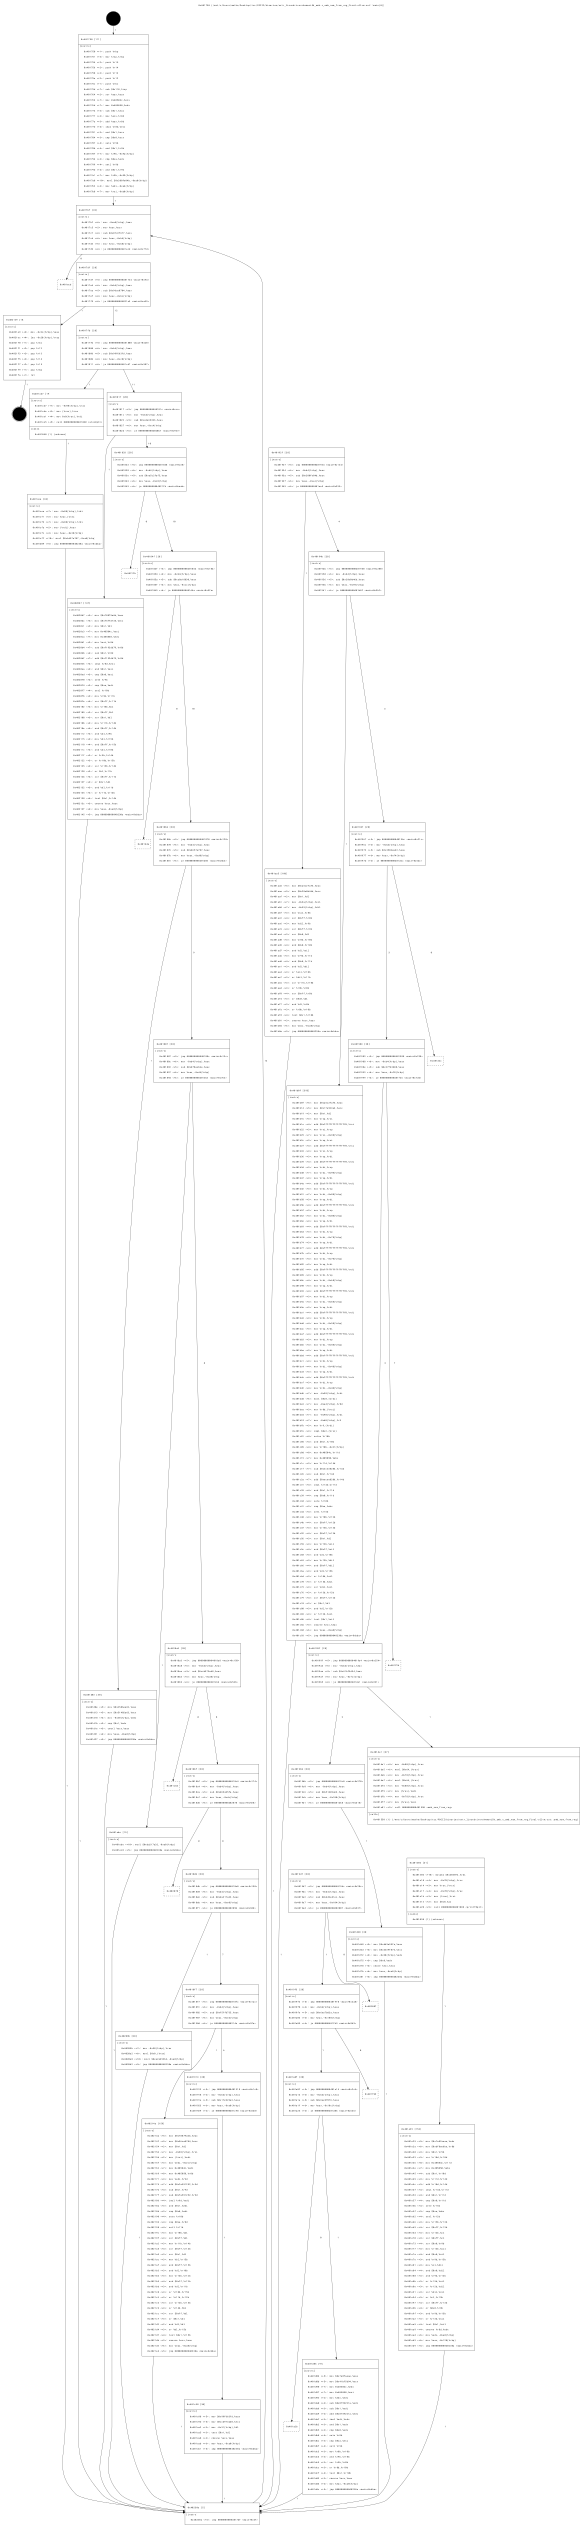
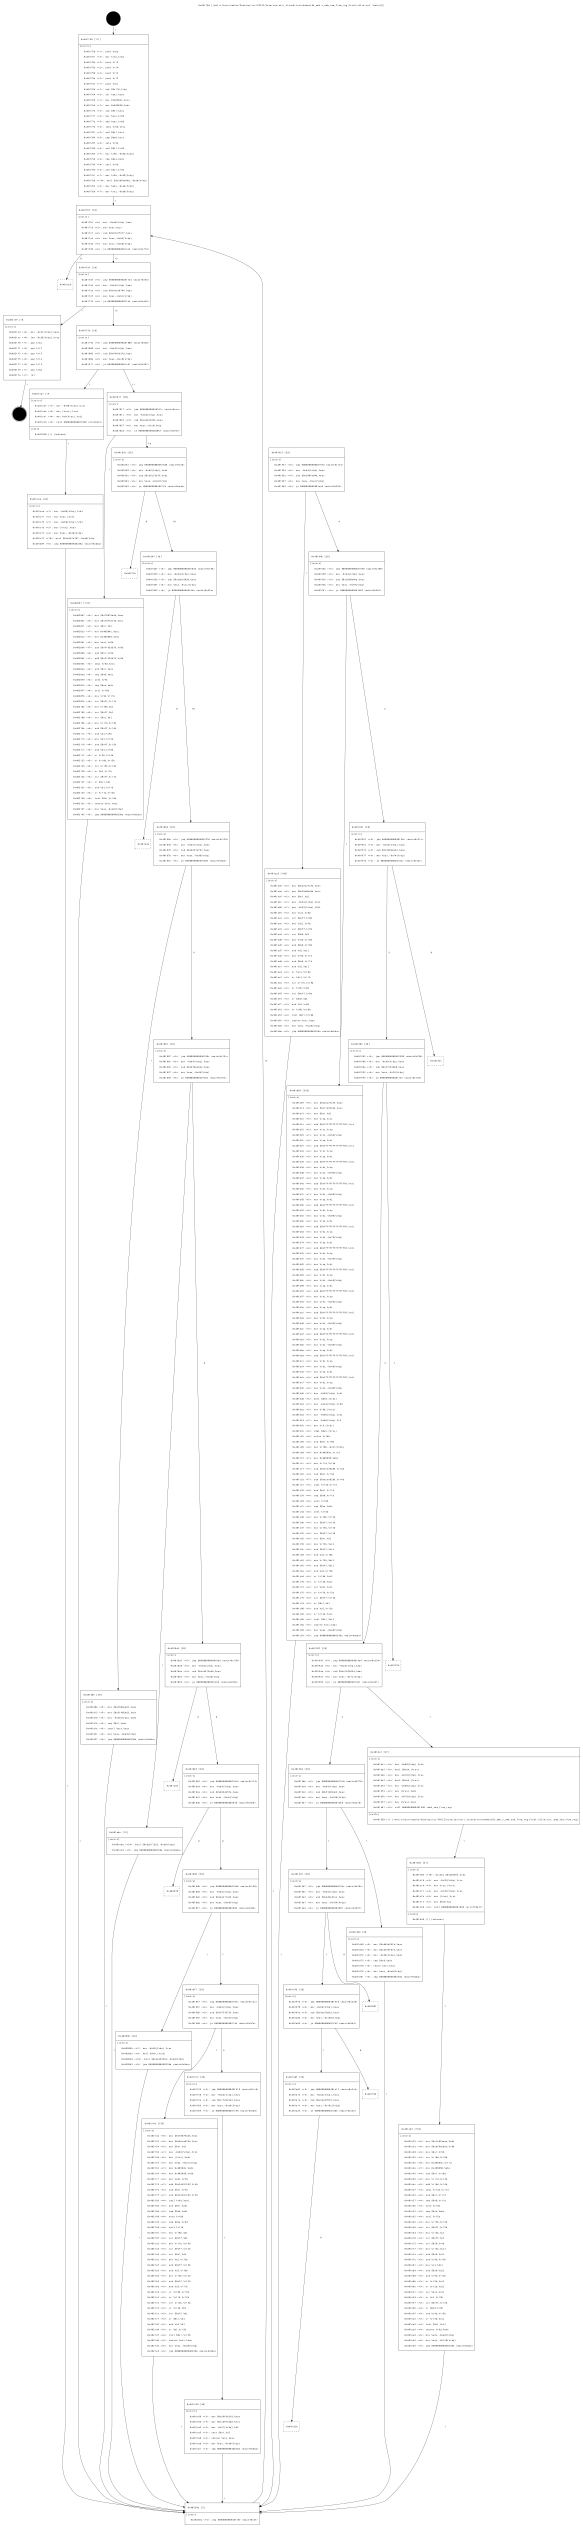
edge "0x4017bf [32]" -> "0x4017df [28]": added, label "13"
edge "0x4019bb [28]" -> "0x4019d7 [28]": added, label "1"
edge "0x401de1 [37]" -> "0x401e06 [31]": added, label "1"
node "0x401d86 [91]": removed
